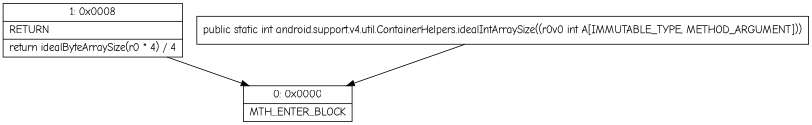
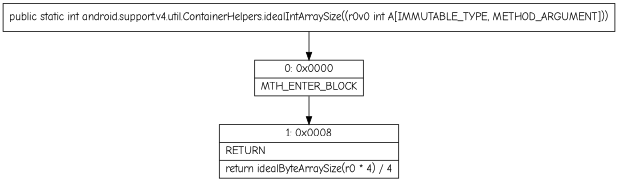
edge "1: 0x0008" -> "0: 0x0000": reversed
